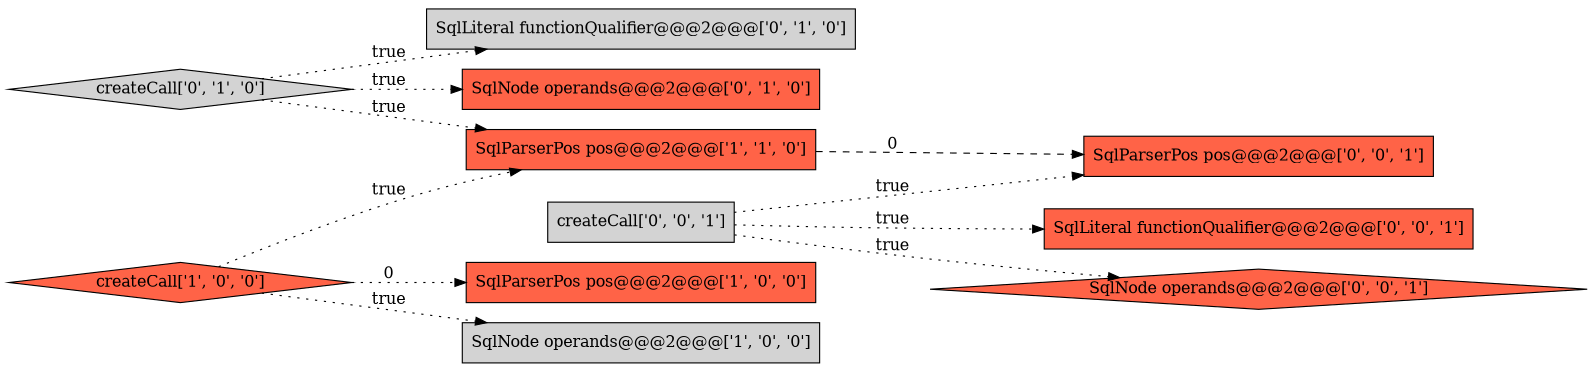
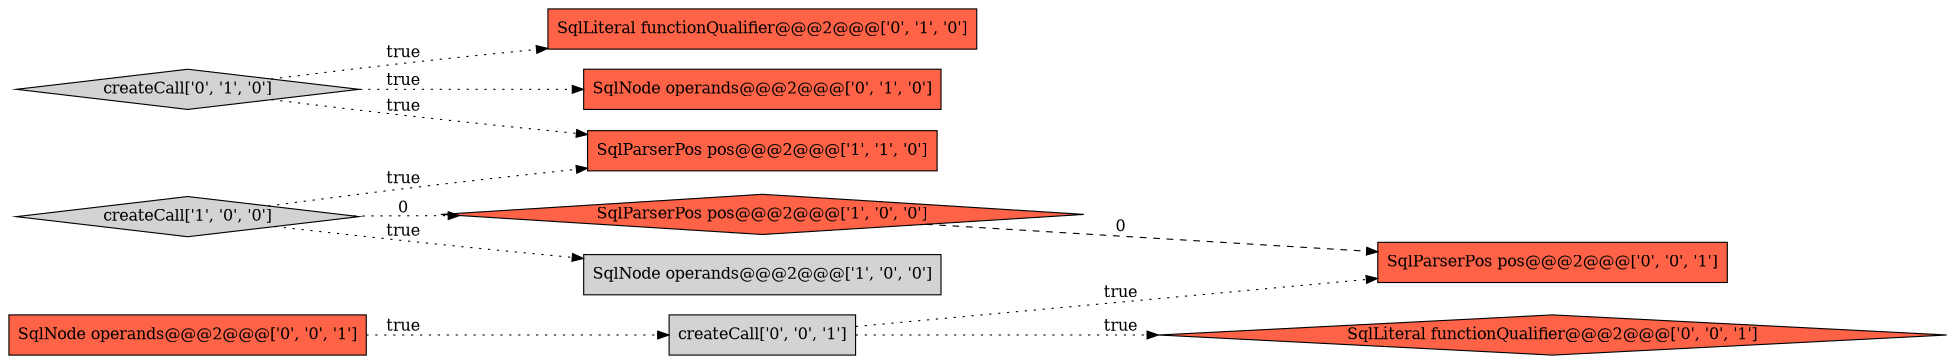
node "SqlLiteral functionQualifier@@@2@@@['0', '1', '0']": fillcolor lightgray -> tomato
edge "SqlParserPos pos@@@2@@@['1', '1', '0']" -> "SqlParserPos pos@@@2@@@['0', '0', '1']": now "SqlParserPos pos@@@2@@@['1', '0', '0']" -> "SqlParserPos pos@@@2@@@['0', '0', '1']"
node "SqlLiteral functionQualifier@@@2@@@['0', '0', '1']": shape box -> diamond
edge "createCall['0', '0', '1']" -> "SqlNode operands@@@2@@@['0', '0', '1']": reversed
node "createCall['1', '0', '0']": fillcolor tomato -> lightgray
node "SqlParserPos pos@@@2@@@['1', '0', '0']": shape box -> diamond
node "SqlNode operands@@@2@@@['0', '0', '1']": shape diamond -> box
